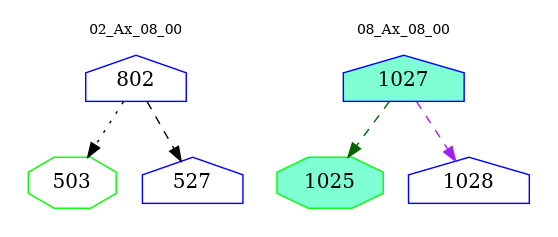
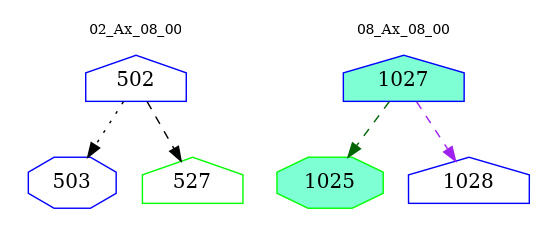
node "802": label "802" -> "502"
node "503": color green -> blue
node "527": color blue -> green
